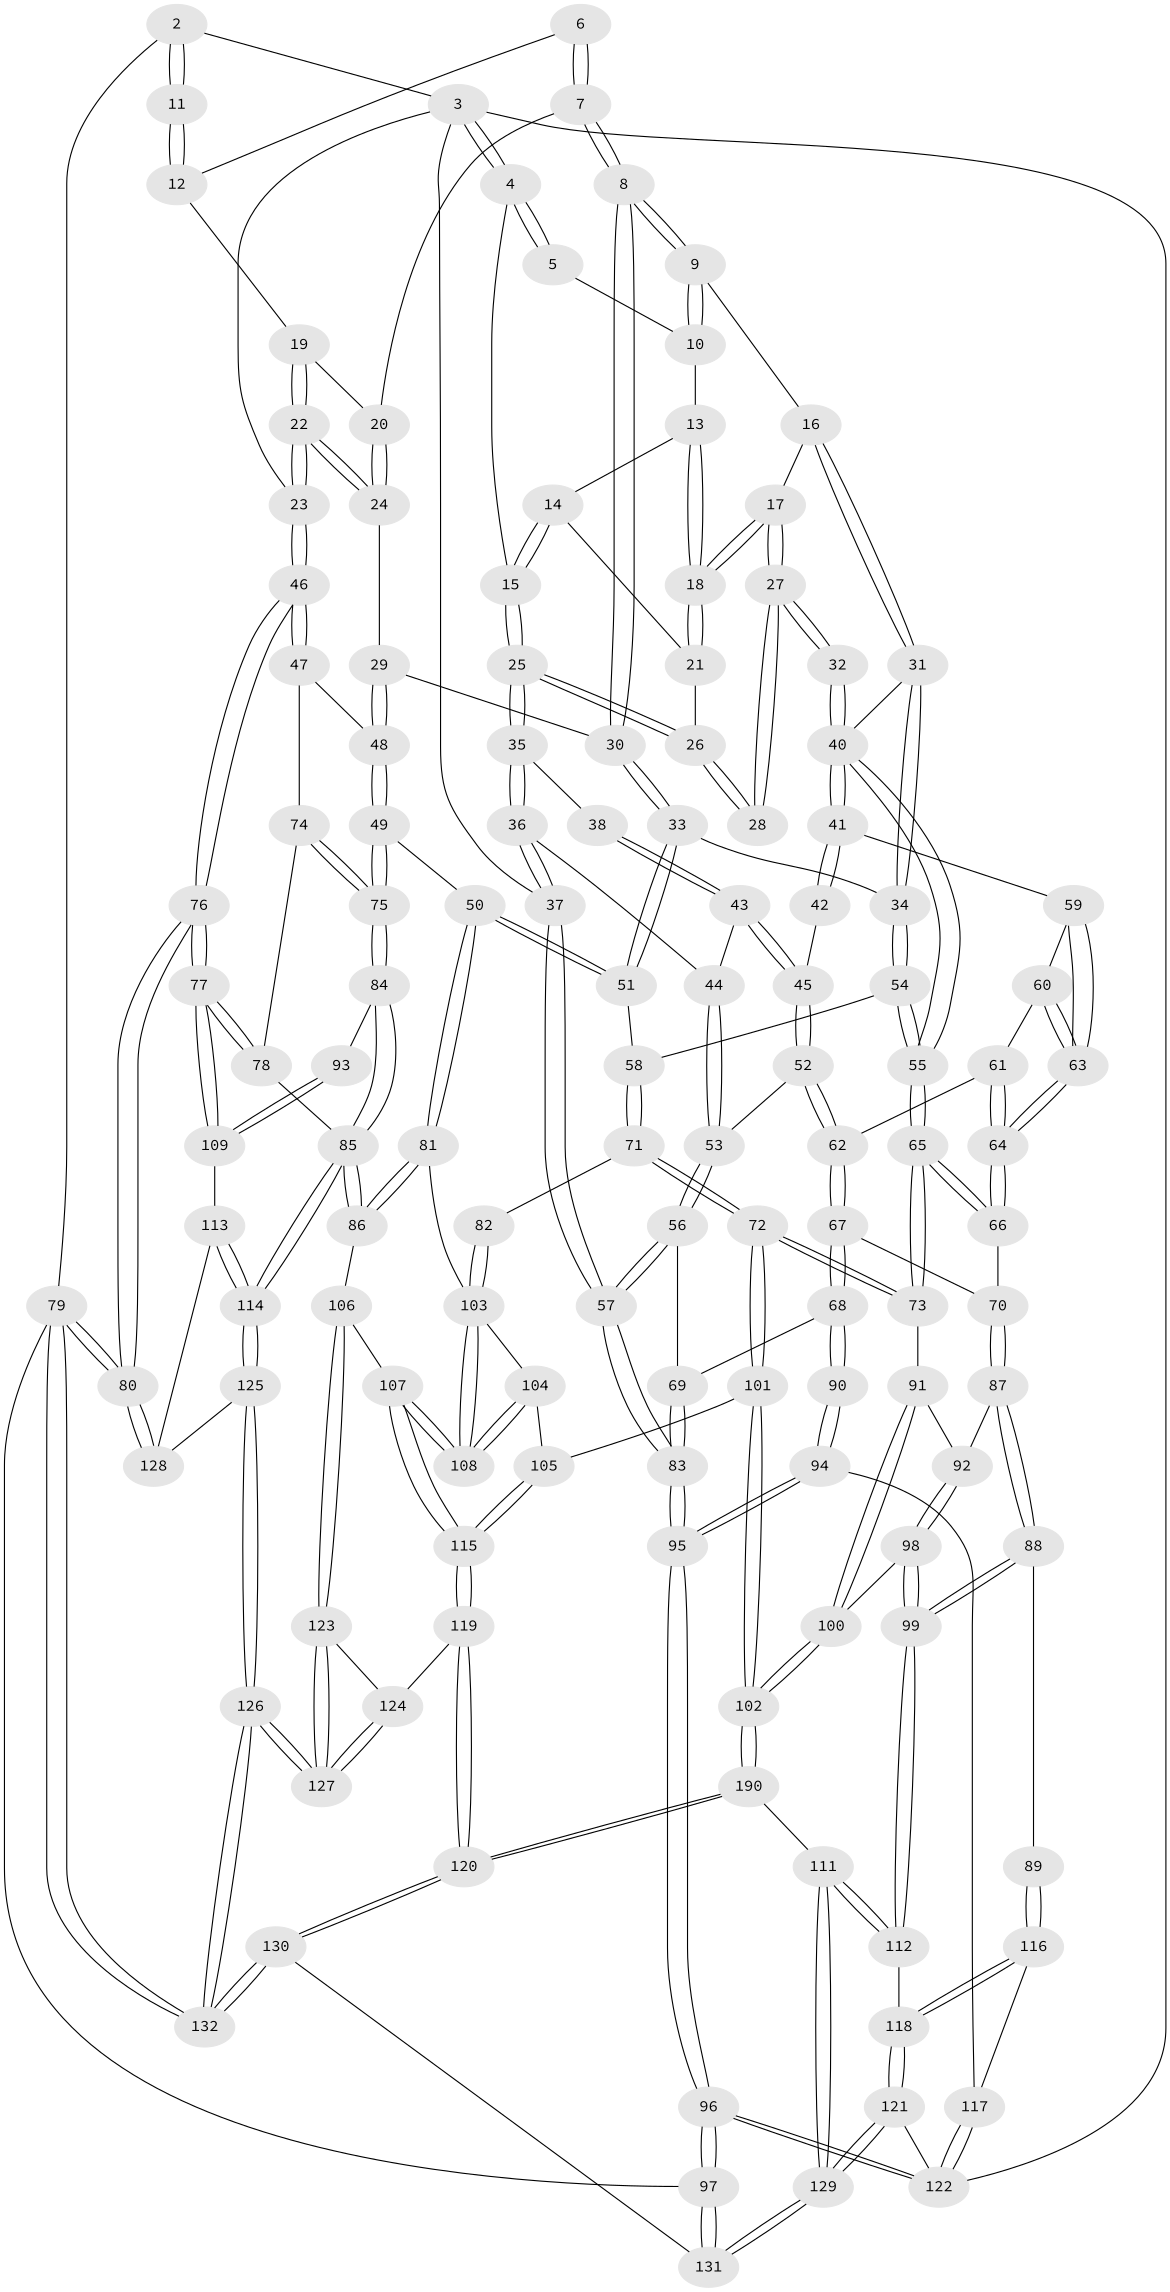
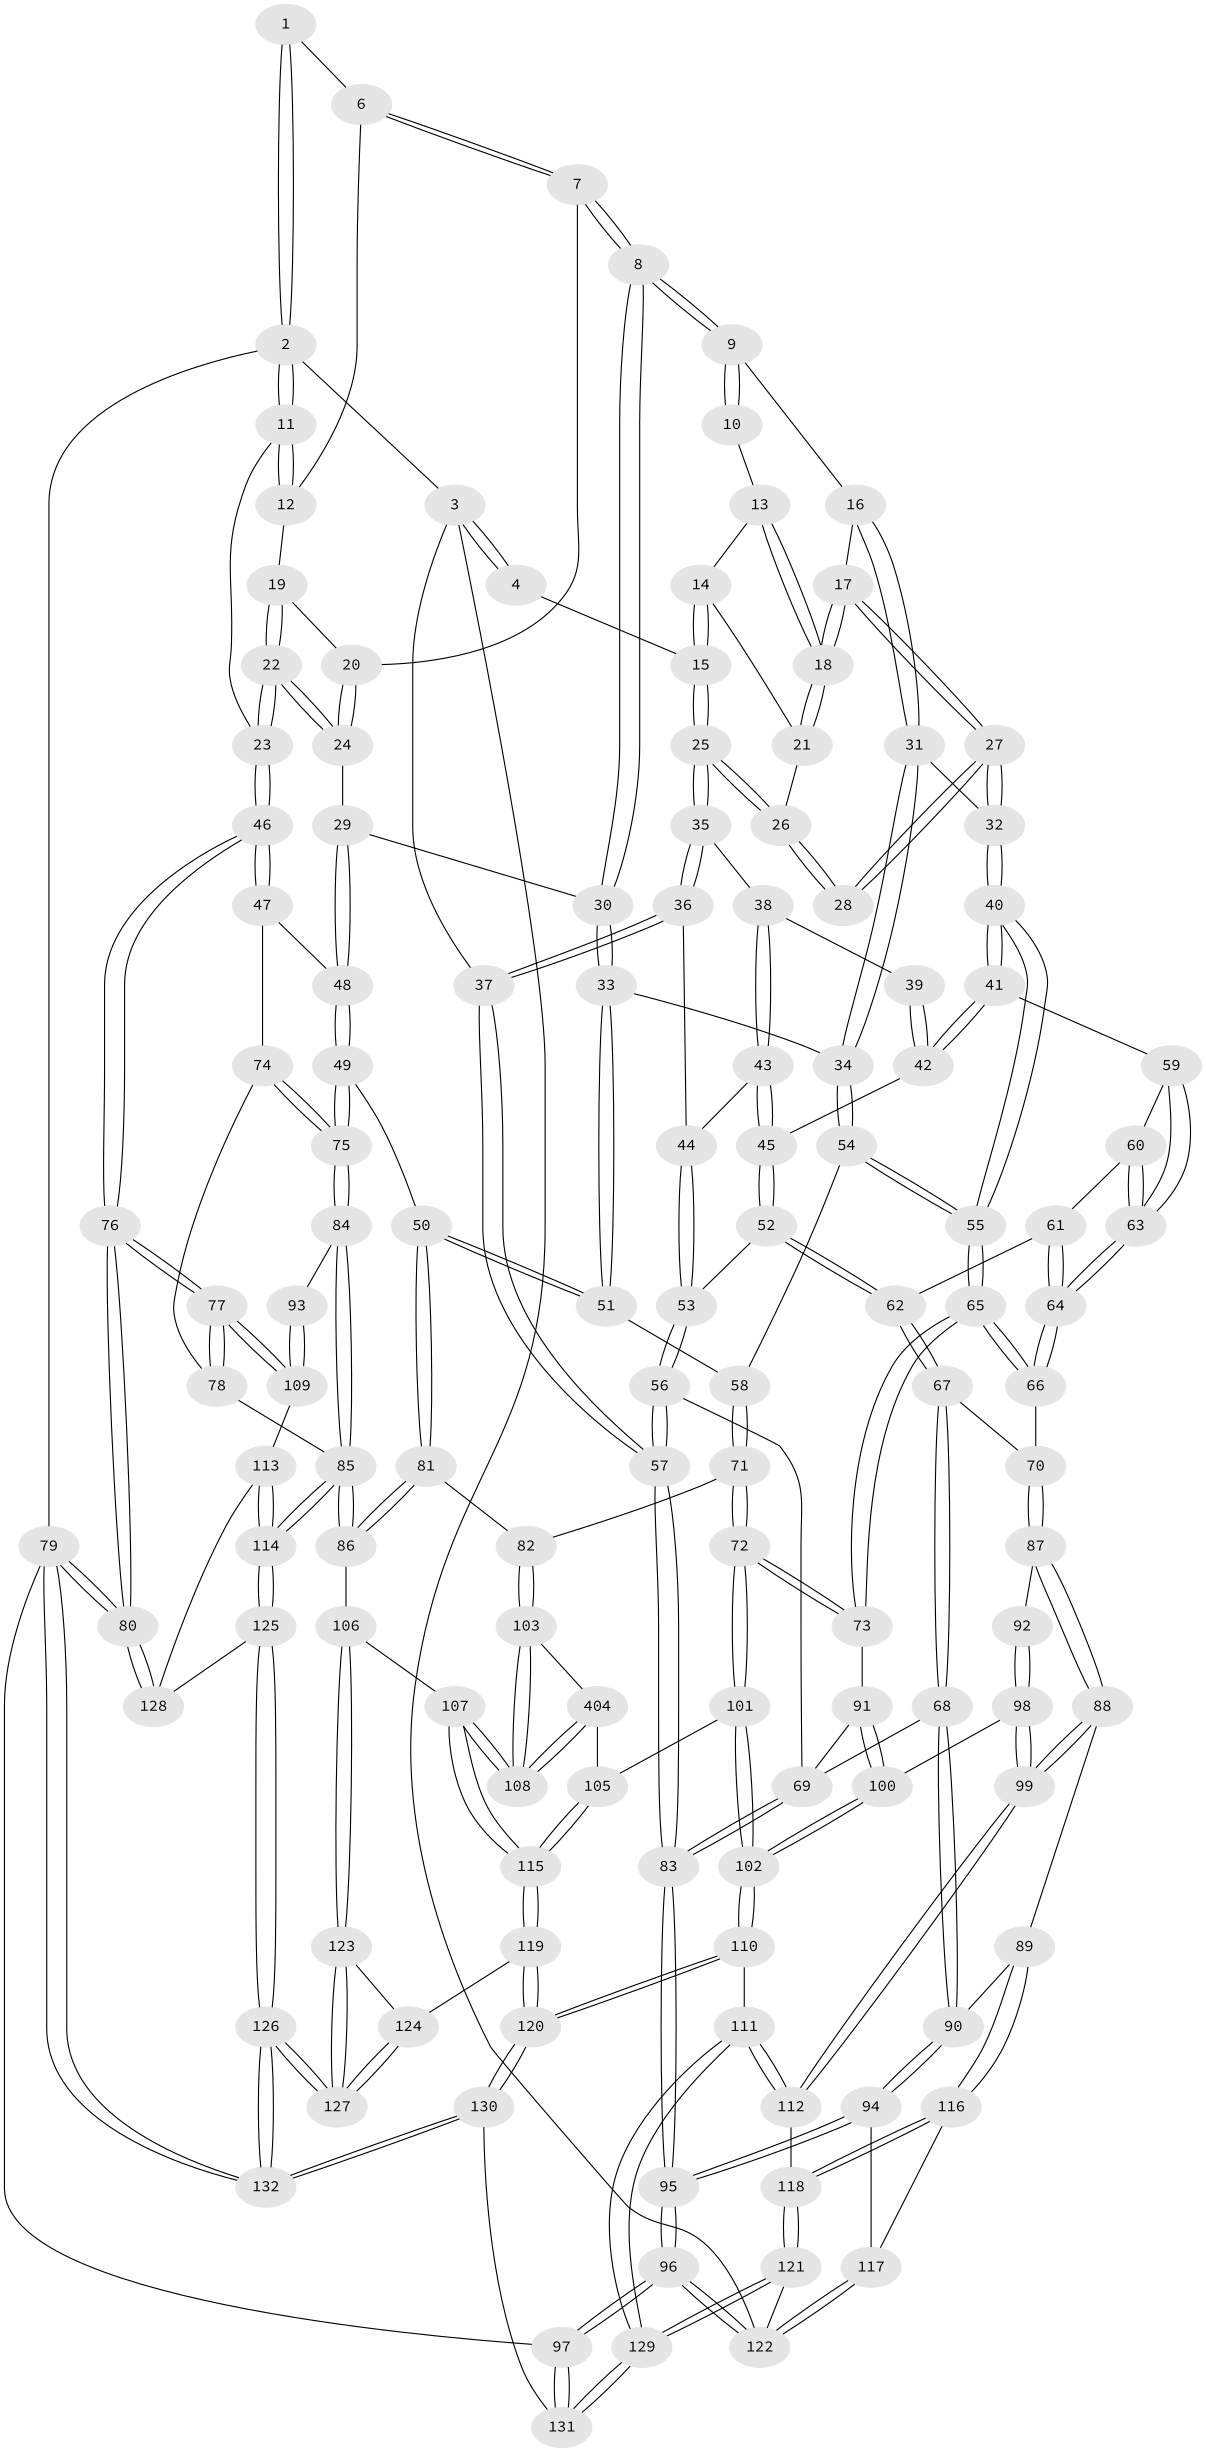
node "1": added
edge "3" -- "23": now "11" -- "23"
node "5": removed
edge "31" -- "40": now "31" -- "32"
node "39": added
edge "81" -- "103": now "81" -- "82"
node "104": label "104" -> "404"
edge "91" -- "92": now "91" -- "69"
node "190": label "190" -> "110"
edge "89" -- "90": added
